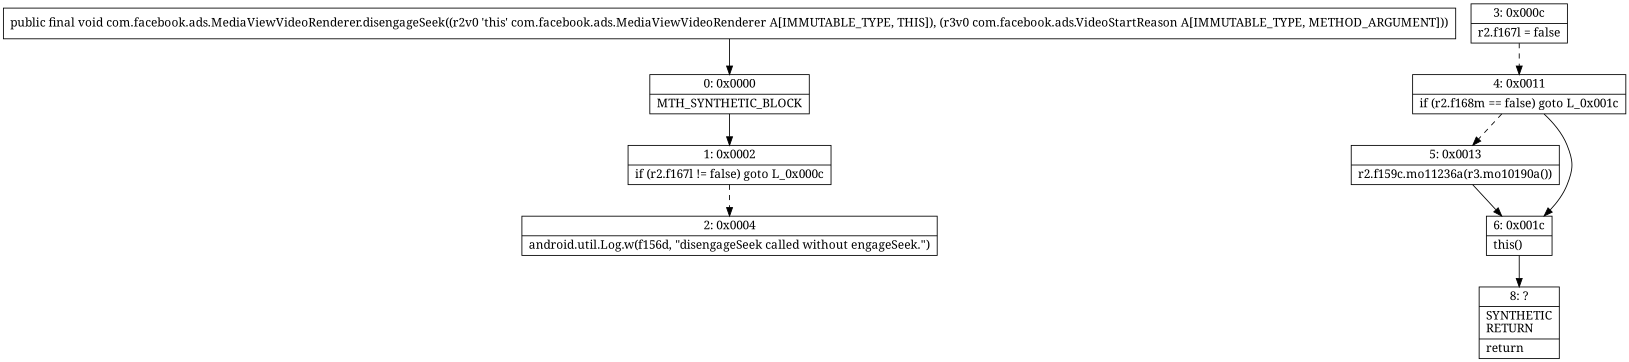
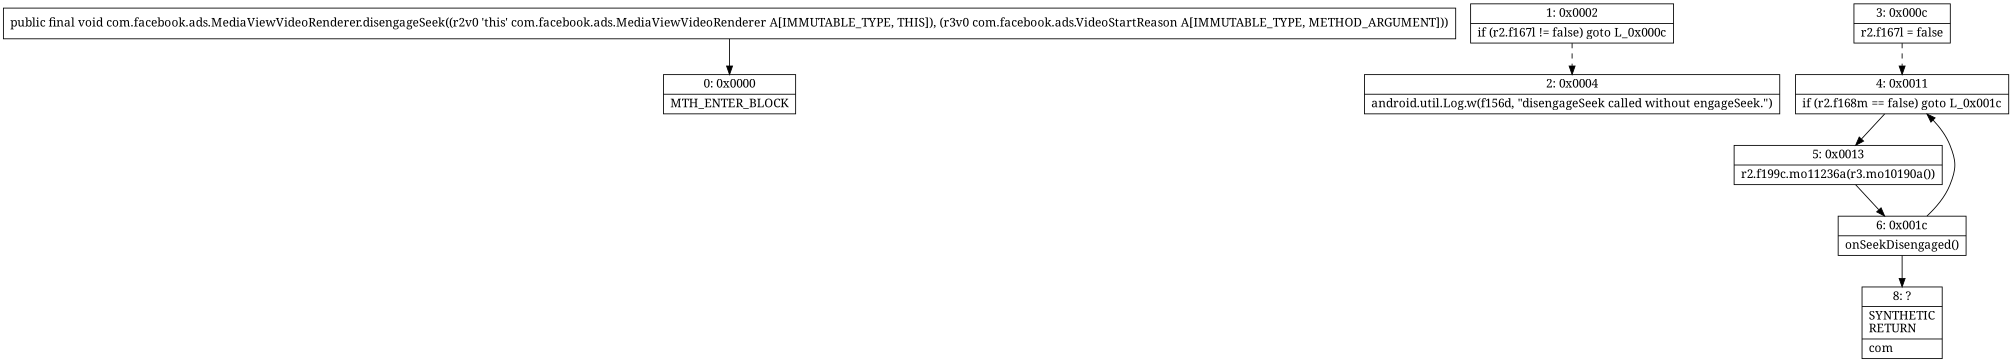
node "0: 0x0000": text "MTH_SYNTHETIC_BLOCK" -> "MTH_ENTER_BLOCK"
edge "0: 0x0000" -> "1: 0x0002": removed
edge "4: 0x0011" -> "5: 0x0013": style dashed -> solid
edge "4: 0x0011" -> "6: 0x001c": reversed
node "5: 0x0013": text "r2.f159c.mo11236a(r3.mo10190a())" -> "r2.f199c.mo11236a(r3.mo10190a())"
node "6: 0x001c": text "this()" -> "onSeekDisengaged()"
node "8: ?": text "return" -> "com"
